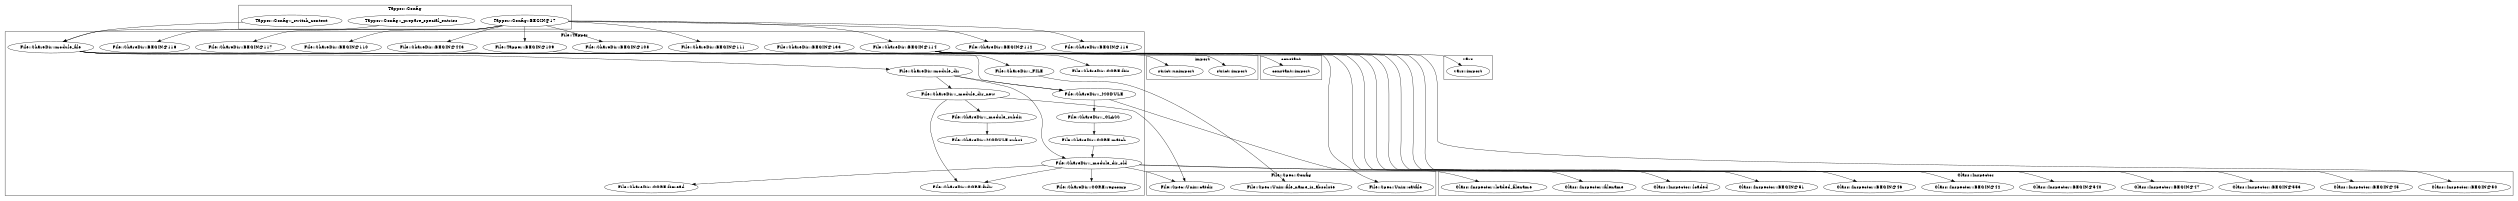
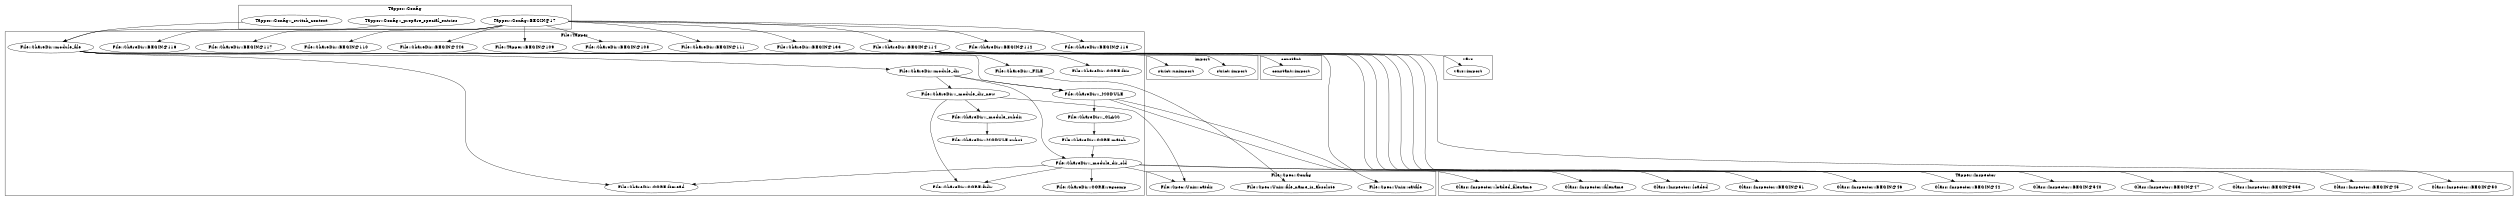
edge "Tapper::Config::BEGIN@17" -> "File::ShareDir::BEGIN@133": added
edge "File::ShareDir::module_file" -> "File::ShareDir::CORE:fteread": added
edge "File::ShareDir::BEGIN@114" -> "Class::Inspector::BEGIN@51": now "File::ShareDir::_MODULE" -> "Class::Inspector::BEGIN@51"
cluster "Class::Inspector": label "Class::Inspector" -> "Tapper::Inspector"
